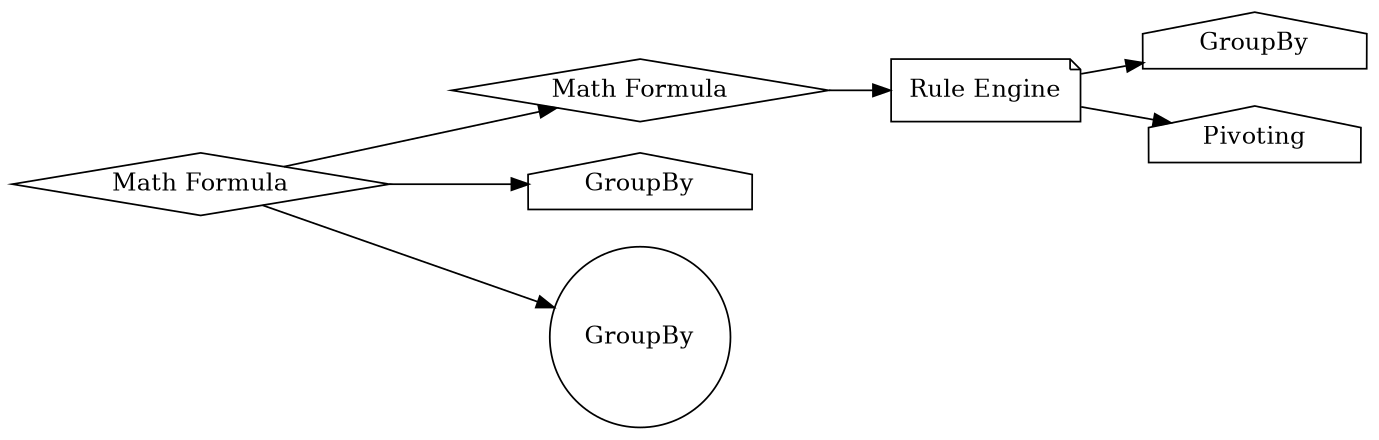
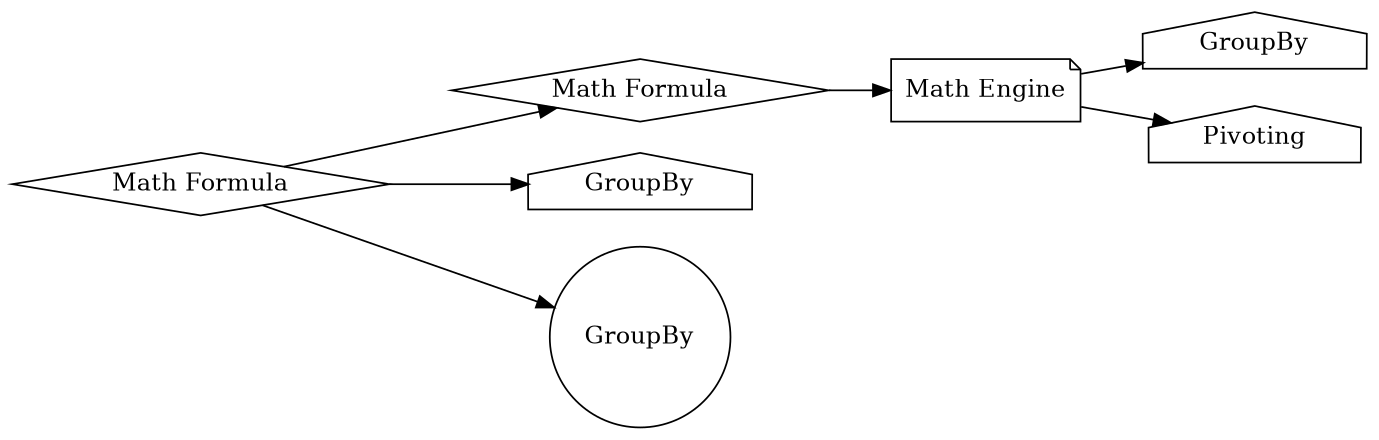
node "Rule Engine": label "Rule Engine" -> "Math Engine"
